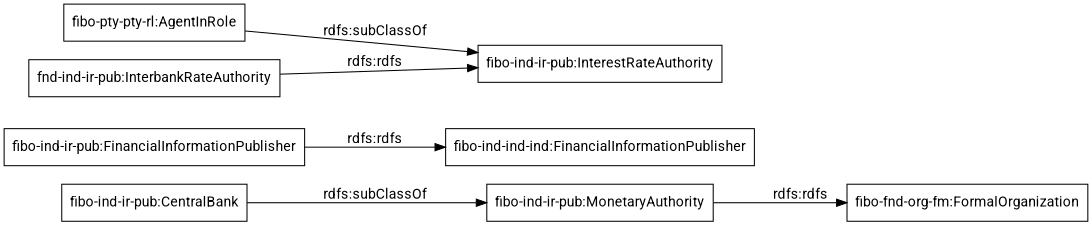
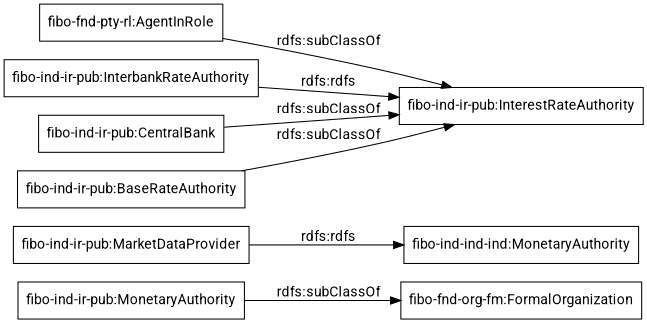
node "fibo-pty-pty-rl:AgentInRole": label "fibo-pty-pty-rl:AgentInRole" -> "fibo-fnd-pty-rl:AgentInRole"
node "fnd-ind-ir-pub:InterbankRateAuthority": label "fnd-ind-ir-pub:InterbankRateAuthority" -> "fibo-ind-ir-pub:InterbankRateAuthority"
node "fibo-ind-ir-pub:FinancialInformationPublisher": label "fibo-ind-ir-pub:FinancialInformationPublisher" -> "fibo-ind-ir-pub:MarketDataProvider"
node "fibo-ind-ind-ind:FinancialInformationPublisher": label "fibo-ind-ind-ind:FinancialInformationPublisher" -> "fibo-ind-ind-ind:MonetaryAuthority"
node "fibo-ind-ir-pub:BaseRateAuthority": added
edge "fibo-ind-ir-pub:MonetaryAuthority" -> "fibo-fnd-org-fm:FormalOrganization": label "rdfs:rdfs" -> "rdfs:subClassOf"
edge "fibo-ind-ir-pub:CentralBank" -> "fibo-ind-ir-pub:MonetaryAuthority": now "fibo-ind-ir-pub:CentralBank" -> "fibo-ind-ir-pub:InterestRateAuthority"
